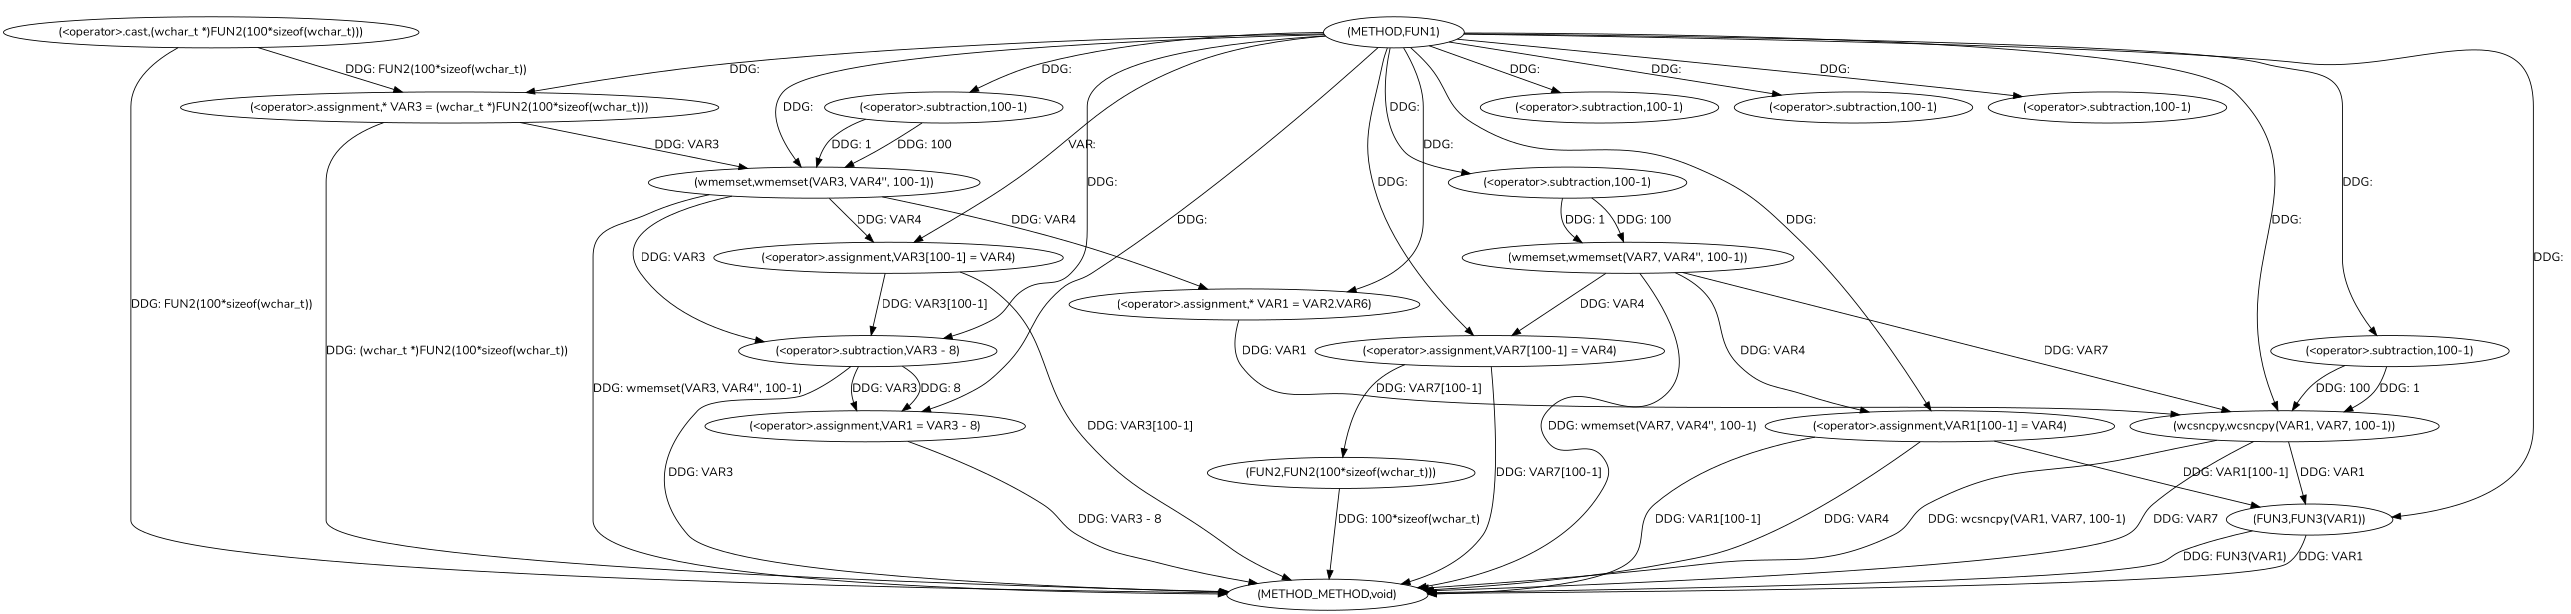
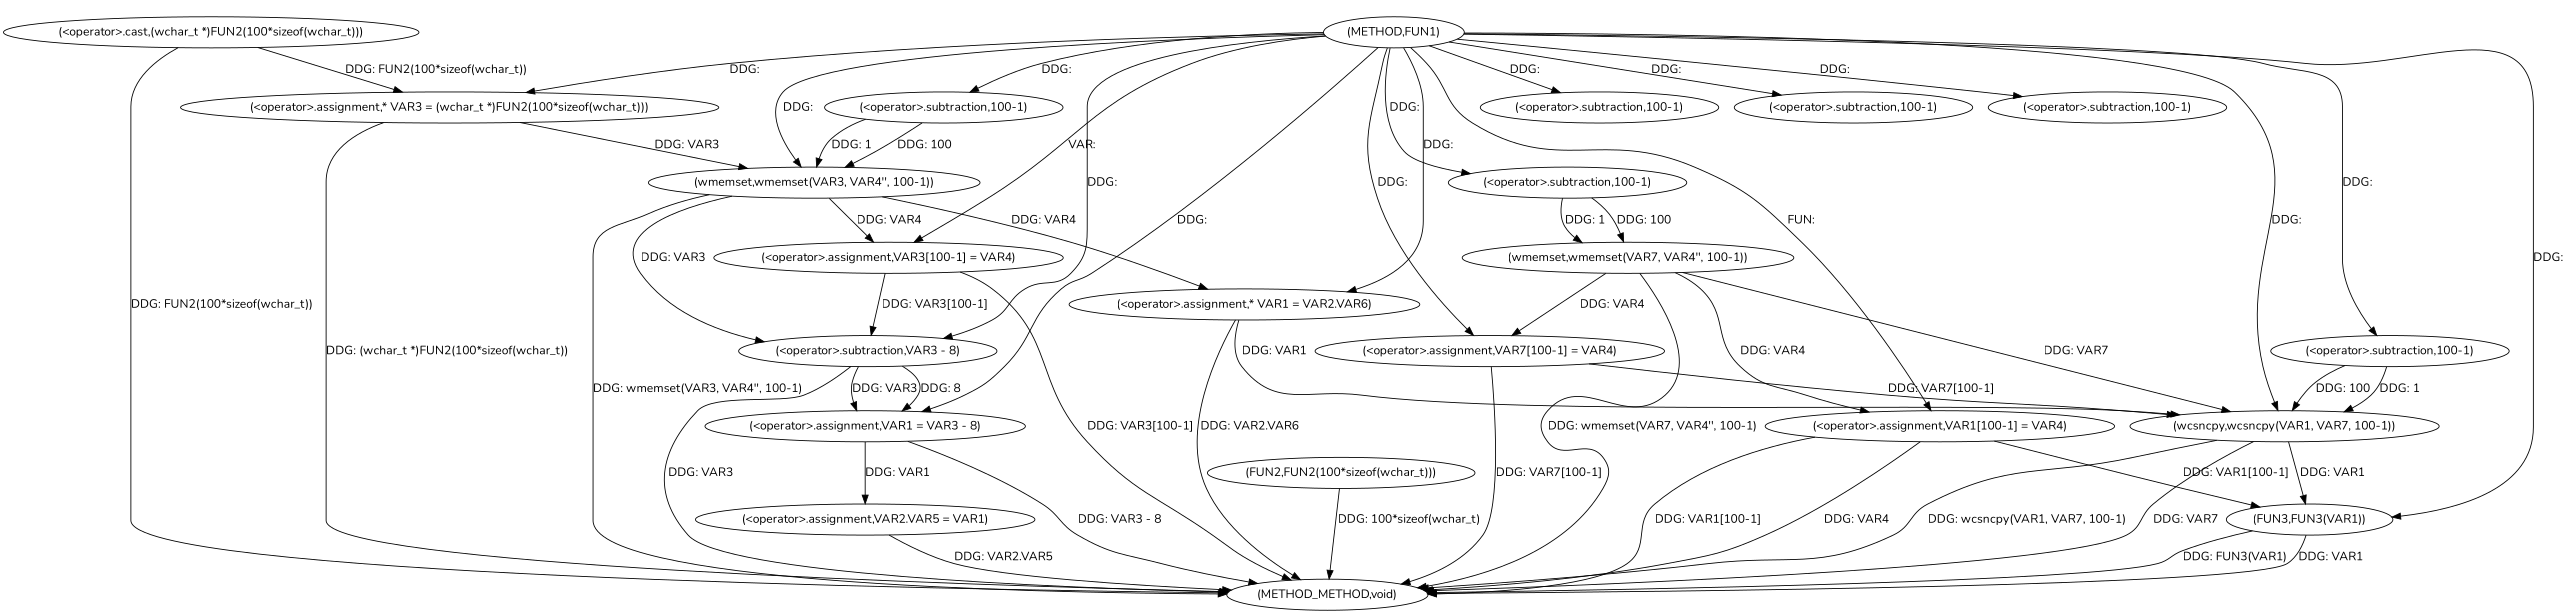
edge "(METHOD,FUN1)" -> "(<operator>.assignment,VAR1[100-1] = VAR4)": label "DDG: " -> "FUN: "
edge "(<operator>.assignment,VAR7[100-1] = VAR4)" -> "(FUN2,FUN2(100*sizeof(wchar_t)))": now "(<operator>.assignment,VAR7[100-1] = VAR4)" -> "(wcsncpy,wcsncpy(VAR1, VAR7, 100-1))"
edge "(<operator>.assignment,* VAR1 = VAR2.VAR6)" -> "(METHOD_METHOD,void)": added, label "DDG: VAR2.VAR6"
node "(<operator>.assignment,VAR2.VAR5 = VAR1)": added
